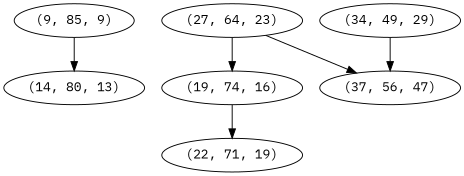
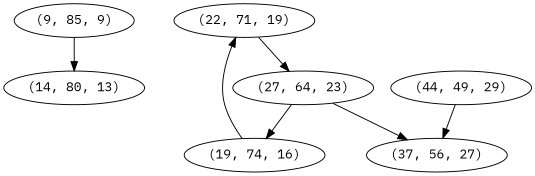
node "(34, 49, 29)": label "(34, 49, 29)" -> "(44, 49, 29)"
edge "(22, 71, 19)" -> "(27, 64, 23)": added
node "(37, 56, 47)": label "(37, 56, 47)" -> "(37, 56, 27)"
